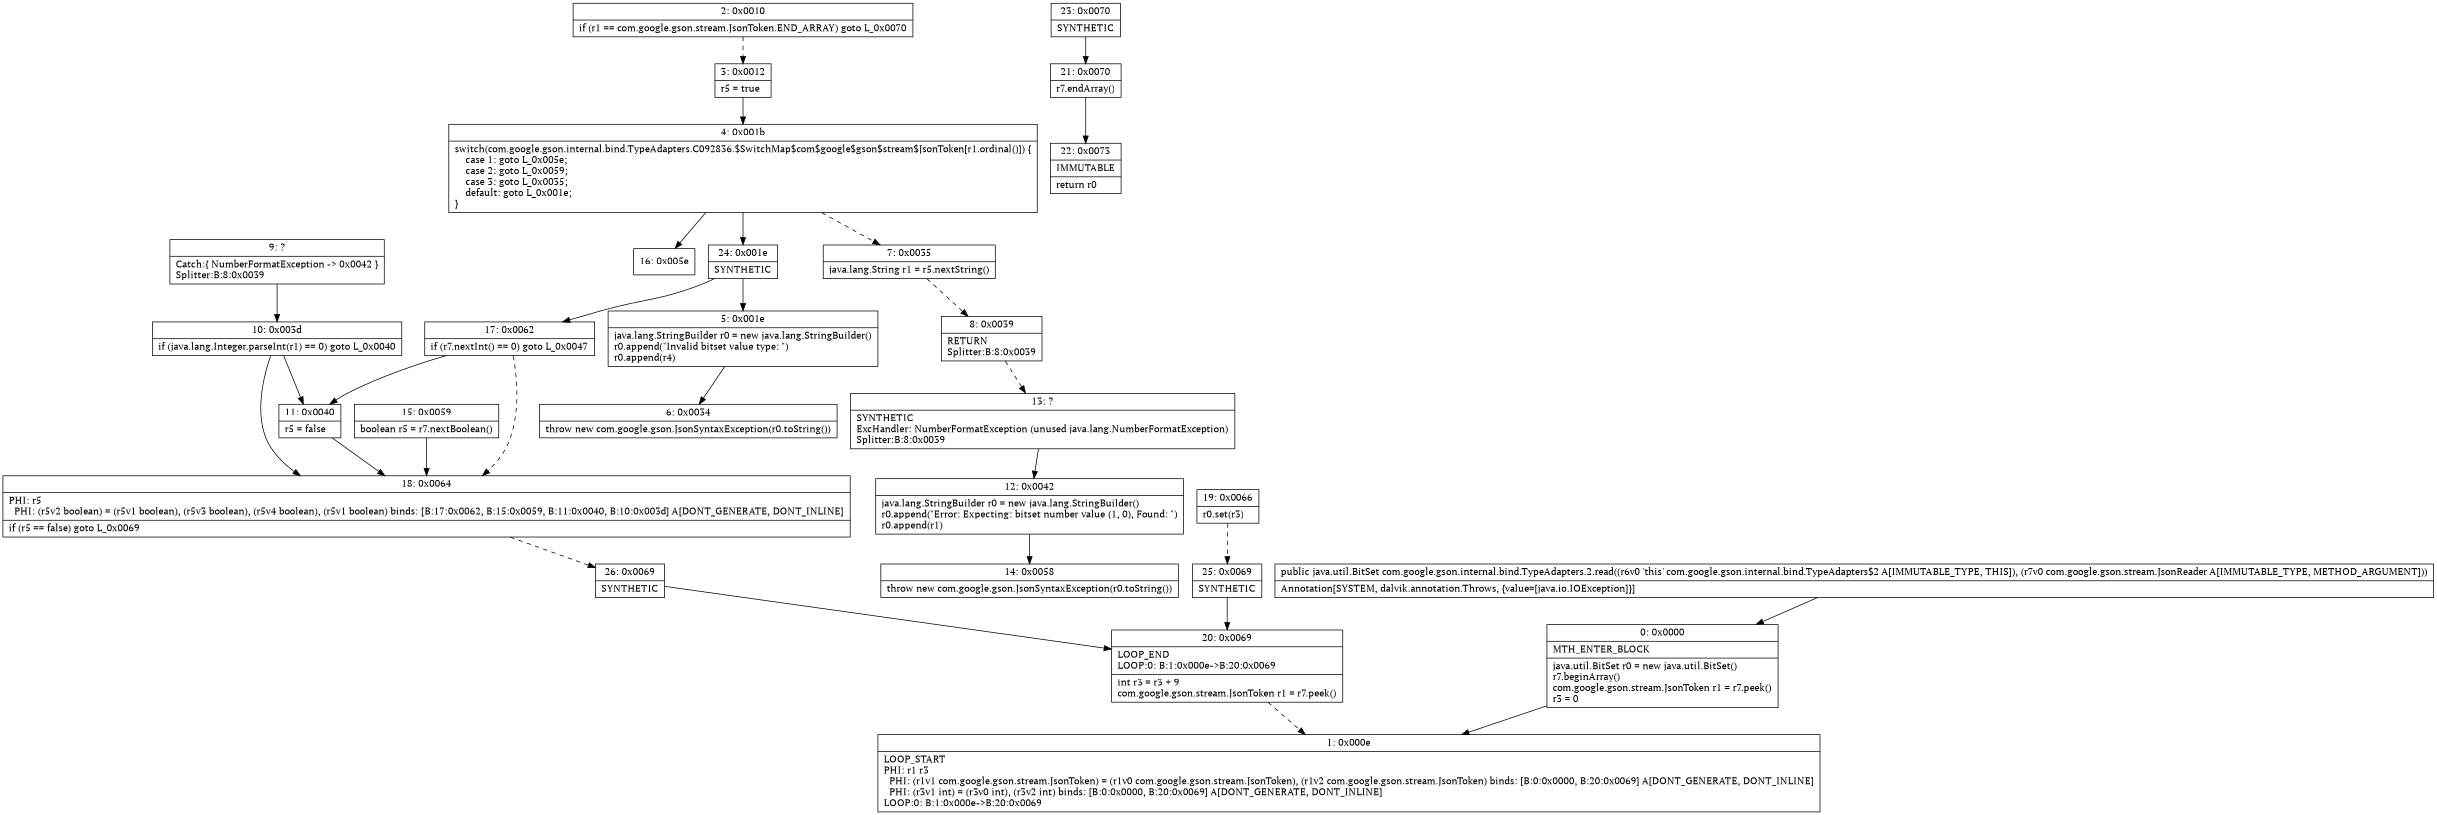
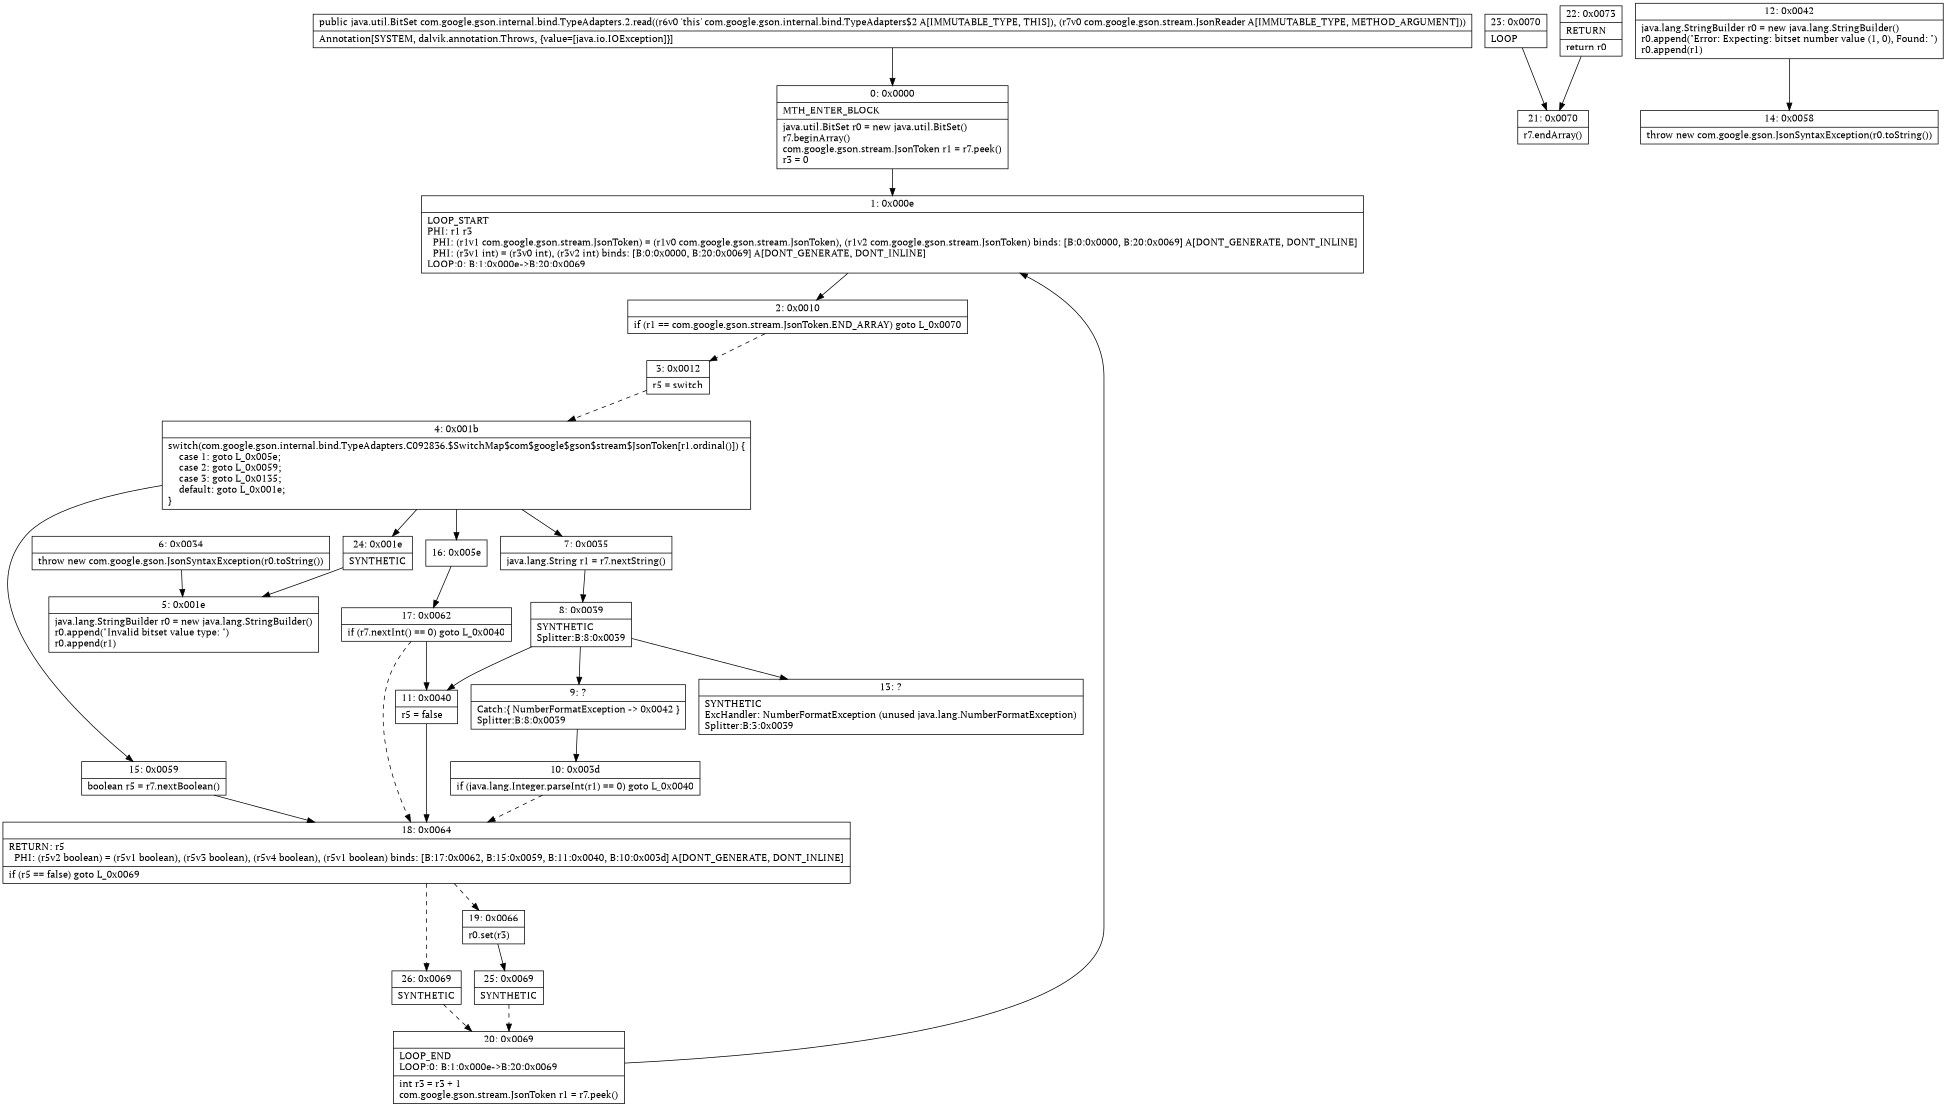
node "23: 0x0070": text "SYNTHETIC" -> "LOOP"
node "3: 0x0012": text "r5 = true" -> "r5 = switch"
edge "3: 0x0012" -> "4: 0x001b": style solid -> dashed
edge "21: 0x0070" -> "22: 0x0073": reversed
node "22: 0x0073": text "IMMUTABLE" -> "RETURN"
node "4: 0x001b": text "case 3: goto L_0x0035;" -> "case 3: goto L_0x0135;"
edge "4: 0x001b" -> "7: 0x0035": style dashed -> solid
node "7: 0x0035": text "java.lang.String r1 = r5.nextString()" -> "java.lang.String r1 = r7.nextString()"
edge "1: 0x000e" -> "2: 0x0010": added
edge "7: 0x0035" -> "8: 0x0039": style dashed -> solid
edge "24: 0x001e" -> "17: 0x0062": now "16: 0x005e" -> "17: 0x0062"
node "8: 0x0039": text "RETURN" -> "SYNTHETIC"
node "17: 0x0062": text "if (r7.nextInt() == 0) goto L_0x0047" -> "if (r7.nextInt() == 0) goto L_0x0040"
node "5: 0x001e": text "r0.append(r4)" -> "r0.append(r1)"
edge "8: 0x0039" -> "13: ?": style dashed -> solid
edge "10: 0x003d" -> "11: 0x0040": now "8: 0x0039" -> "11: 0x0040"
edge "5: 0x001e" -> "6: 0x0034": reversed
edge "10: 0x003d" -> "18: 0x0064": style solid -> dashed
node "13: ?": text "Splitter:B:8:0x0039" -> "Splitter:B:3:0x0039"
edge "13: ?" -> "12: 0x0042": removed
node "18: 0x0064": text "PHI: r5" -> "RETURN: r5"
edge "19: 0x0066" -> "25: 0x0069": style dashed -> solid
edge "4: 0x001b" -> "15: 0x0059": added
edge "25: 0x0069" -> "20: 0x0069": style solid -> dashed
edge "26: 0x0069" -> "20: 0x0069": style solid -> dashed
edge "8: 0x0039" -> "9: ?": added
node "20: 0x0069": text "int r3 = r3 + 9" -> "int r3 = r3 + 1"
edge "20: 0x0069" -> "1: 0x000e": style dashed -> solid
edge "18: 0x0064" -> "19: 0x0066": added
